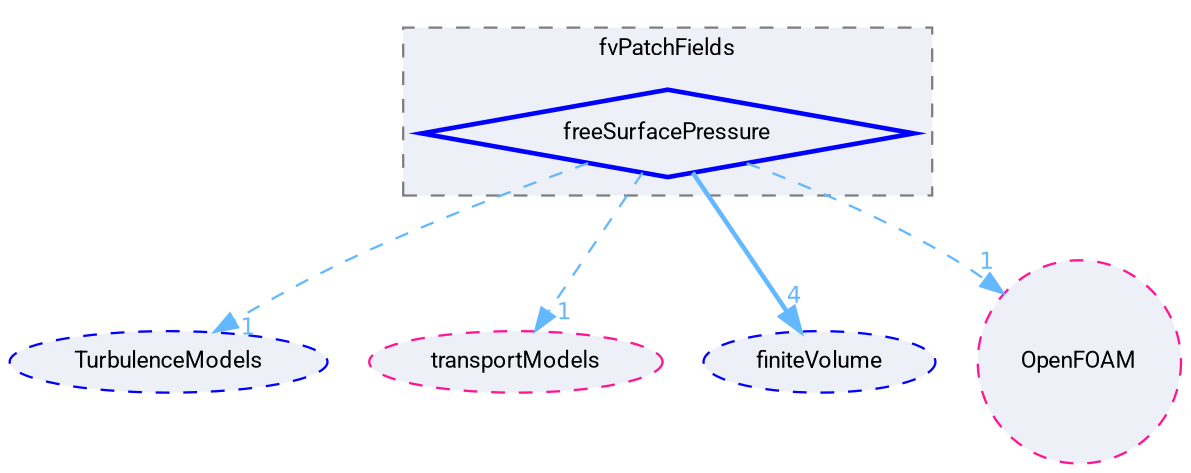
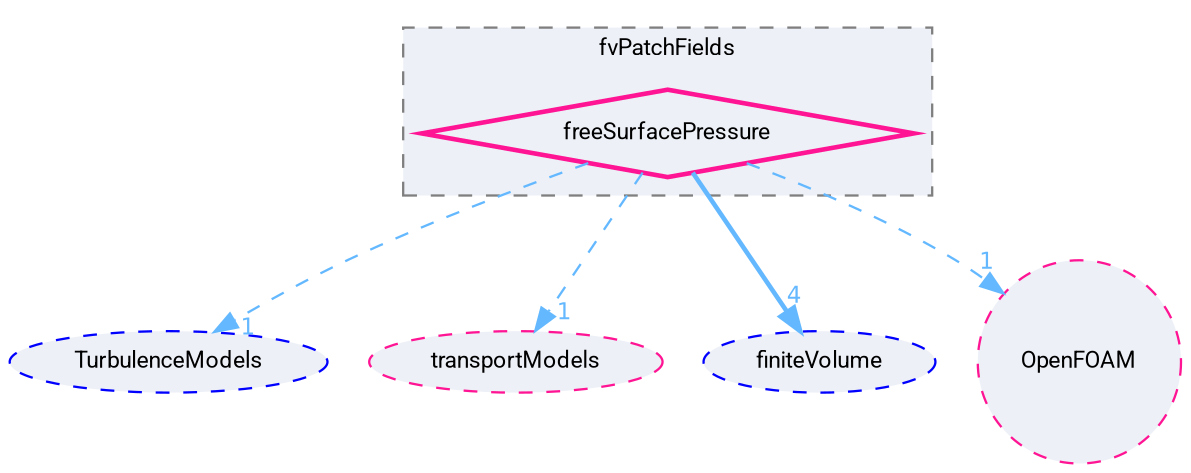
node "freeSurfacePressure": color blue -> deeppink
